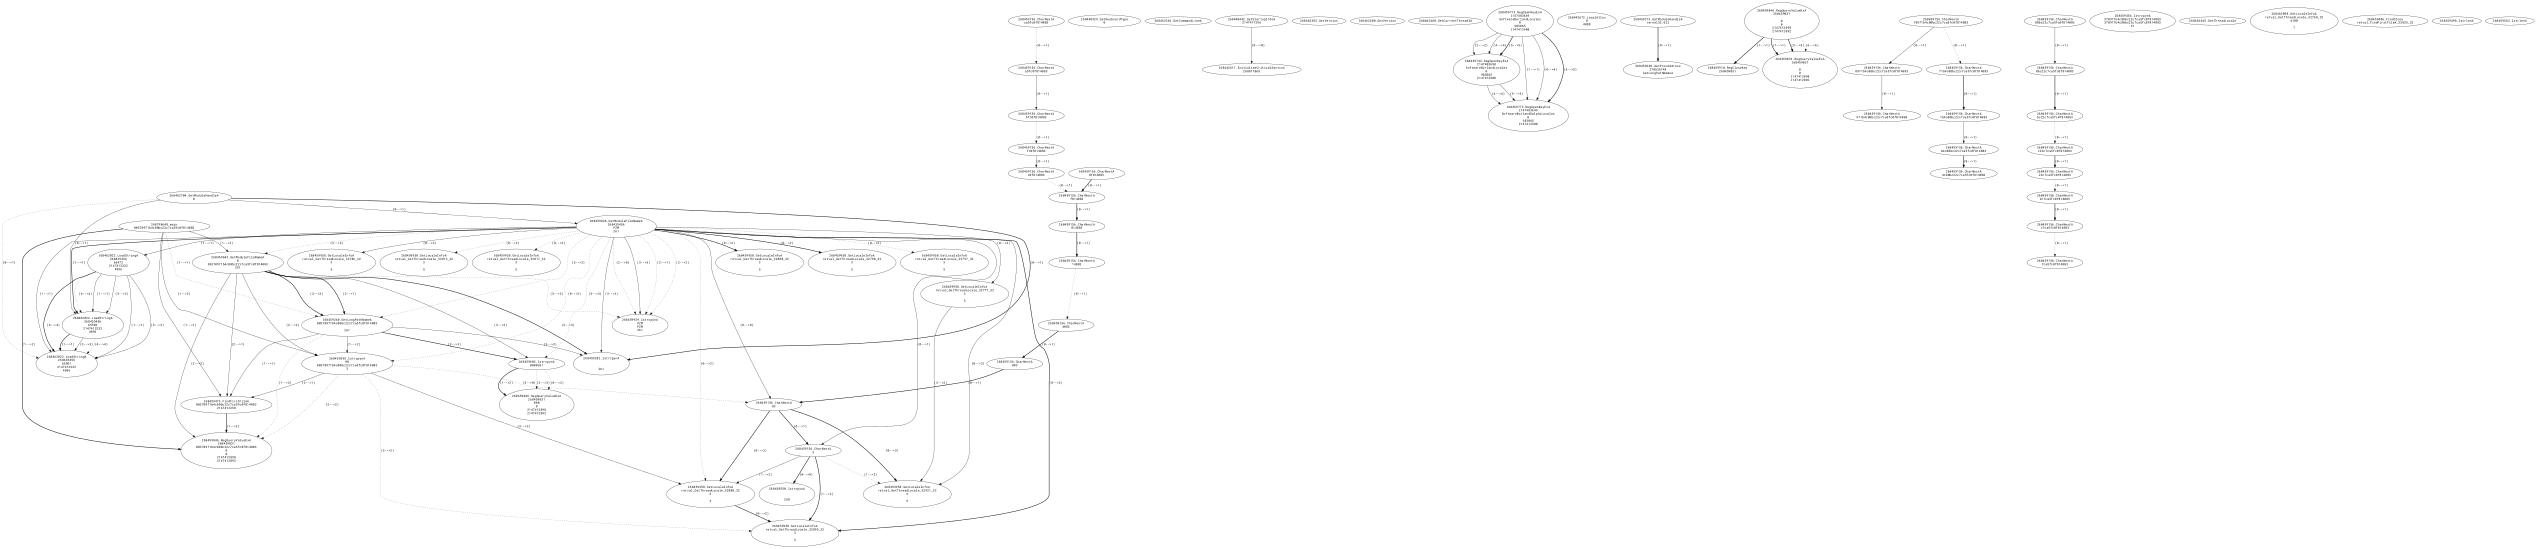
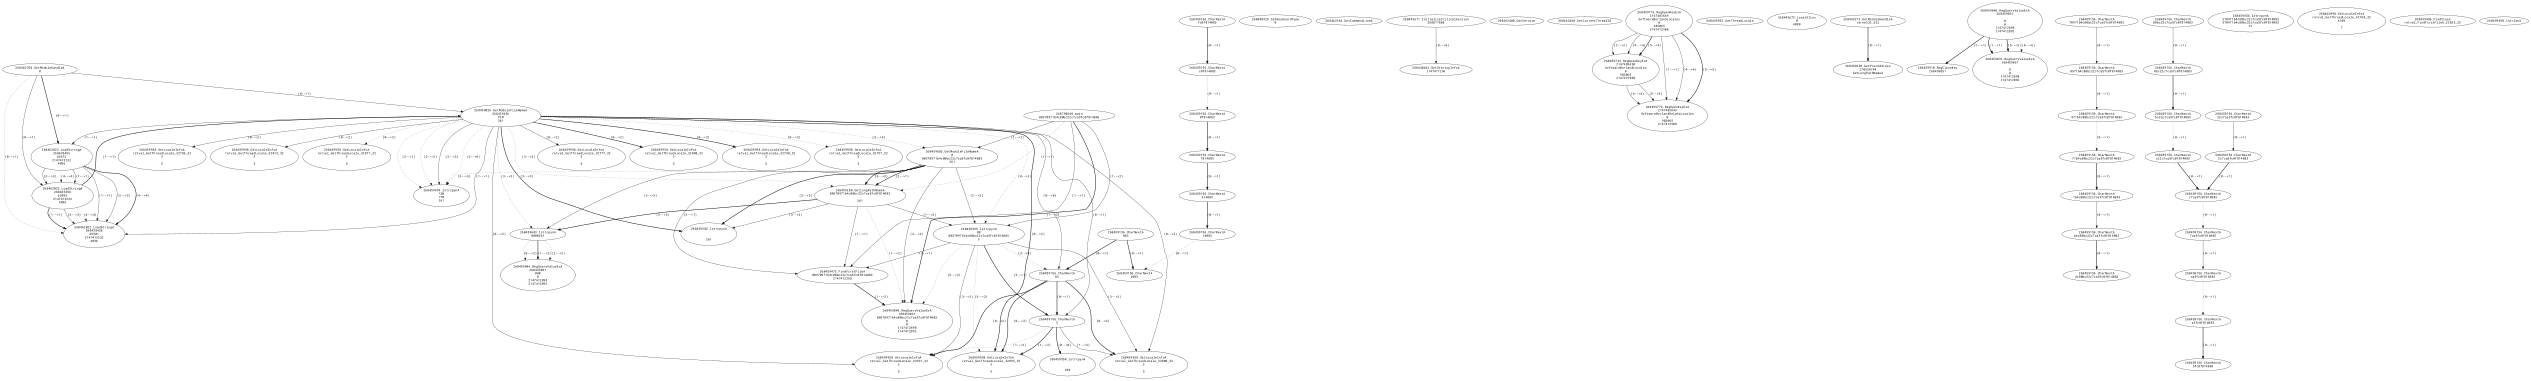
node "268462383.GetVersion": removed
node "268459952.GetThreadLocale": added
node "268462445.GetThreadLocale": removed
node "268459562.lstrlenA": removed
edge "268440442.GetStartupInfoA 2147417296" -> "268442611.InitializeCriticalSection 268817868": reversed
edge "268459156.CharNextA 70971b4c80bc22c7ca5fc0f814083" -> "268459156.CharNextA 71b4c80bc22c7ca5fc0f814083": now "268459156.CharNextA 971b4c80bc22c7ca5fc0f814083" -> "268459156.CharNextA 71b4c80bc22c7ca5fc0f814083"
edge "268459156.CharNextA a5fc0f814083" -> "268459156.CharNextA 5fc0f814083": style solid -> bold
edge "268459156.CharNextA 5fc0f814083" -> "268459156.CharNextA fc0f814083": removed, label "(0-->1)"
edge "268459156.CharNextA fc0f814083" -> "268459156.CharNextA c0f814083": style solid -> bold
edge "268459156.CharNextA c22c7ca5fc0f814083" -> "268459156.CharNextA 22c7ca5fc0f814083": now "268459156.CharNextA c22c7ca5fc0f814083" -> "268459156.CharNextA c7ca5fc0f814083"
edge "268459156.CharNextA 22c7ca5fc0f814083" -> "268459156.CharNextA 2c7ca5fc0f814083": style dotted -> solid
edge "268459156.CharNextA c0f814083" -> "268459156.CharNextA f814083": now "268459156.CharNextA c0f814083" -> "268459156.CharNextA 0f814083"
edge "268462704.GetModuleHandleA 0" -> "268459282.lstrcpynA 261": now "268462704.GetModuleHandleA 0" -> "268462022.LoadStringA 268435456 65472 2147413232 4096"
edge "268459026.GetModuleFileNameA 268435456 PZM 261" -> "268462022.LoadStringA 268435456 65503 2147413232 4096": reversed
edge "268459026.GetModuleFileNameA 268435456 PZM 261" -> "268459958.GetLocaleInfoA retval_GetThreadLocale_32813_32 3 5": style dotted -> solid
edge "268459156.CharNextA 7ca5fc0f814083" -> "268459156.CharNextA ca5fc0f814083": added, label "(0-->1)"
edge "268459395.lstrcpynA 00 00370971b4c80bc22c7ca5fc0f814083 3" -> "268459156.CharNextA 3": added, label "(3-->1)"
edge "268459026.GetModuleFileNameA 268435456 PZM 261" -> "268459282.lstrcpynA 261": style solid -> bold
edge "268459026.GetModuleFileNameA 268435456 PZM 261" -> "268459958.GetLocaleInfoA retval_GetThreadLocale_32880_32 3 5": style dotted -> solid
edge "268459156.CharNextA 4083" -> "268459156.CharNextA 083": reversed
edge "268459958.GetLocaleInfoA retval_GetThreadLocale_32777_32 3 5" -> "268459958.GetLocaleInfoA retval_GetThreadLocale_32931_32 3 5": now "268459395.lstrcpynA 00 00370971b4c80bc22c7ca5fc0f814083 3" -> "268459958.GetLocaleInfoA retval_GetThreadLocale_32931_32 3 5"
edge "268459958.GetLocaleInfoA retval_GetThreadLocale_32880_32 3 5" -> "268459958.GetLocaleInfoA retval_GetThreadLocale_32895_32 3 5": now "268459156.CharNextA 83" -> "268459958.GetLocaleInfoA retval_GetThreadLocale_32895_32 3 5"
